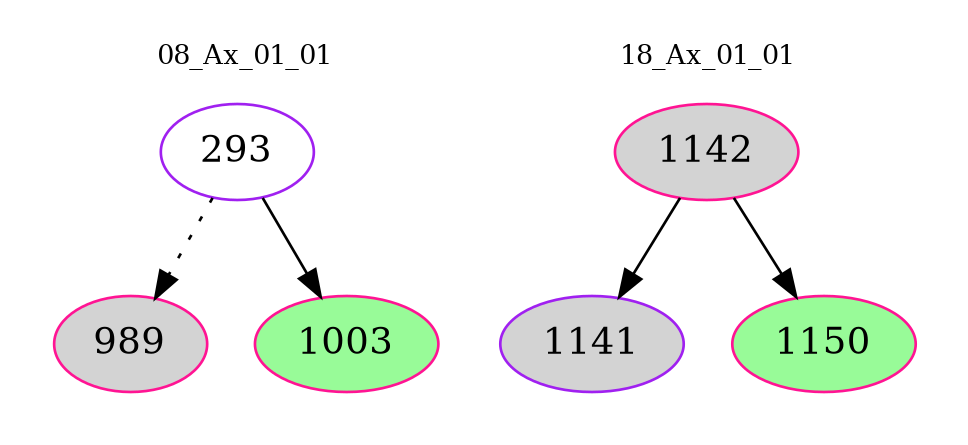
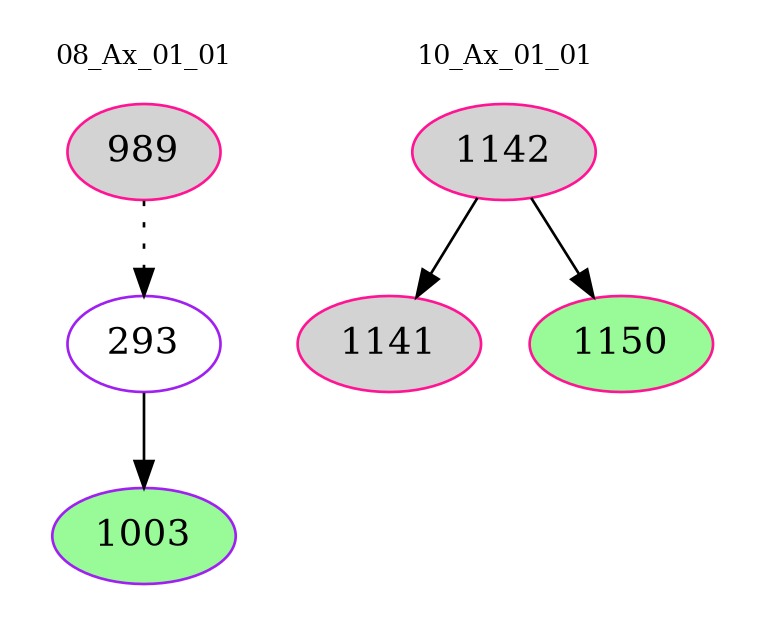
cluster "18_Ax_01_01": label "18_Ax_01_01" -> "10_Ax_01_01"
edge "293" -> "989": reversed
node "1003": color deeppink -> purple
node "1141": color purple -> deeppink
